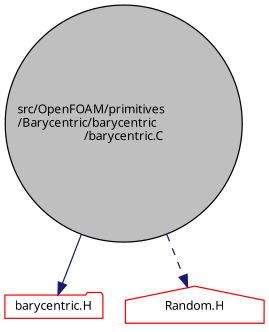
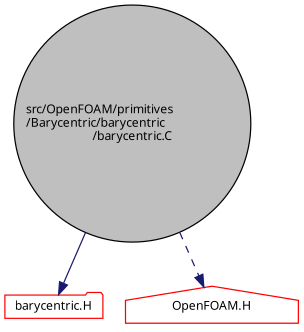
node "Random.H": label "Random.H" -> "OpenFOAM.H"
